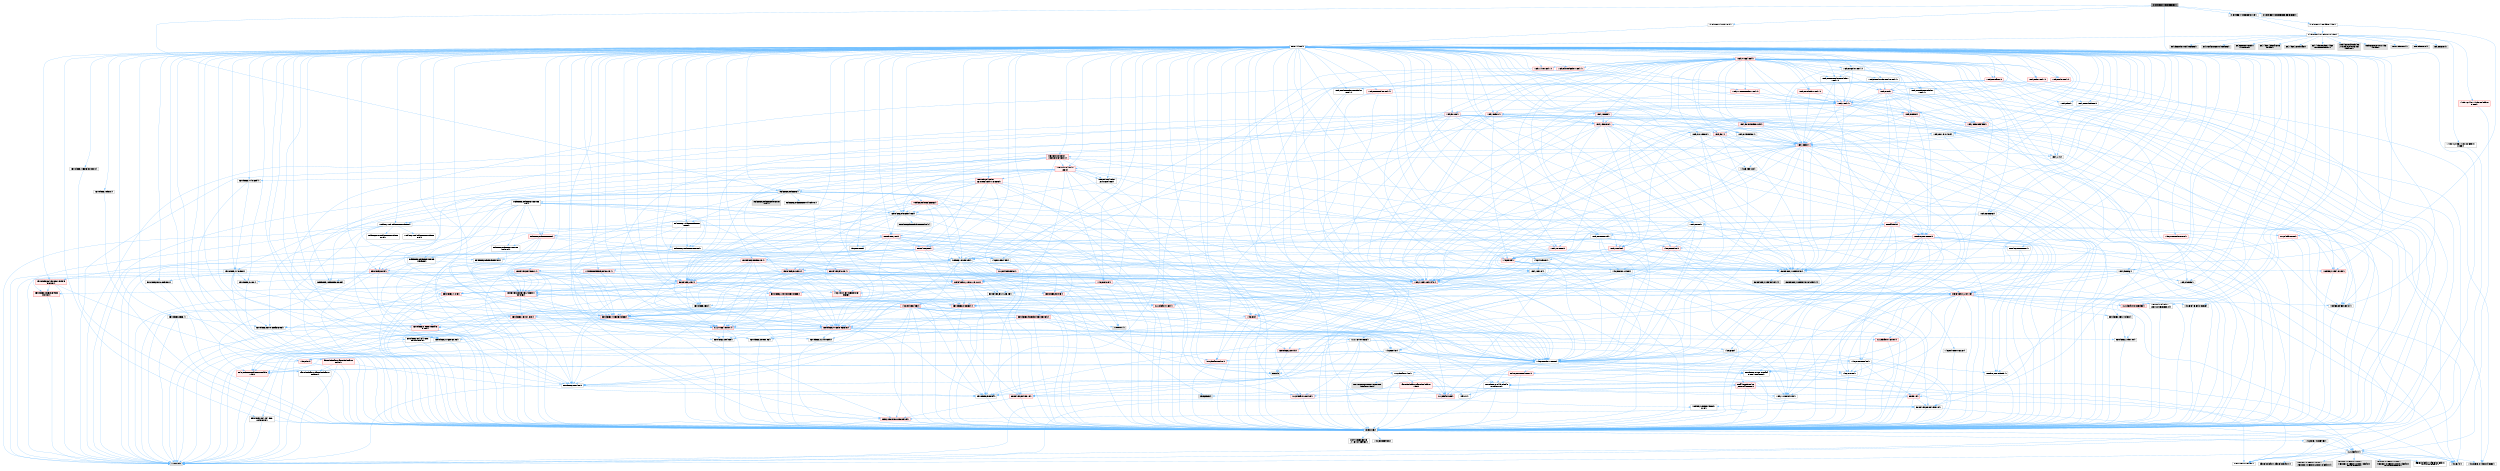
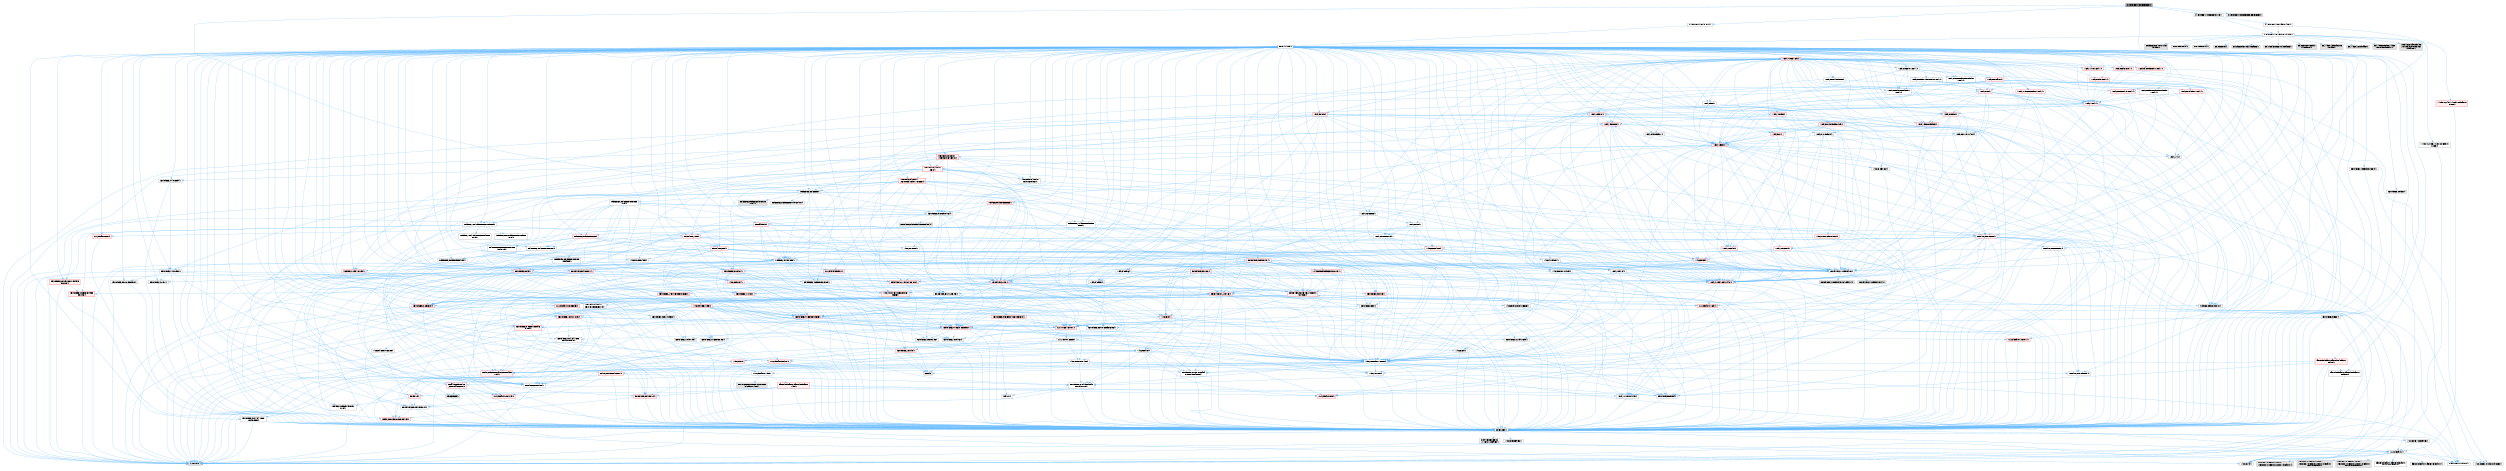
edge "Math/Transform.h" -> "Serialization/MemoryLayout.h": removed
node "AutoRTFM.h": removed
